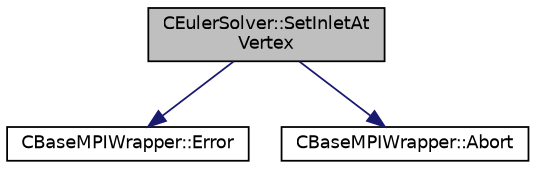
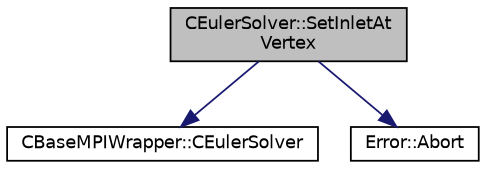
node "CBaseMPIWrapper::Error": label "CBaseMPIWrapper::Error" -> "CBaseMPIWrapper::CEulerSolver"
node "CBaseMPIWrapper::Abort": label "CBaseMPIWrapper::Abort" -> "Error::Abort"
